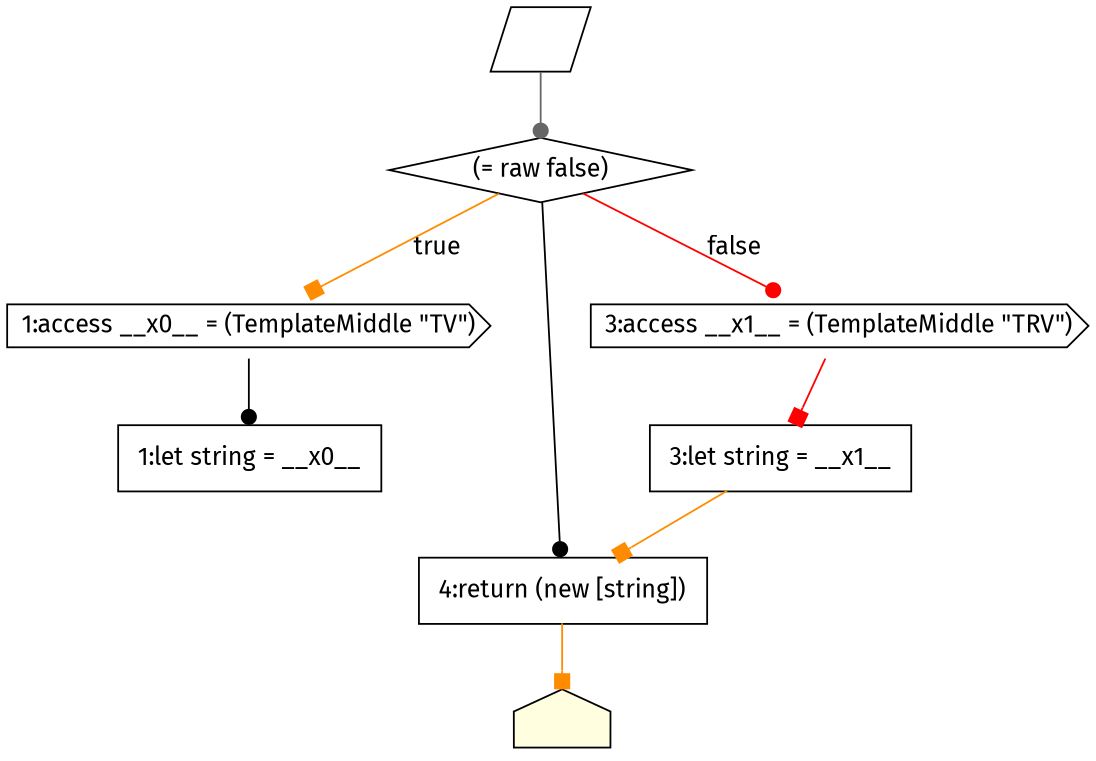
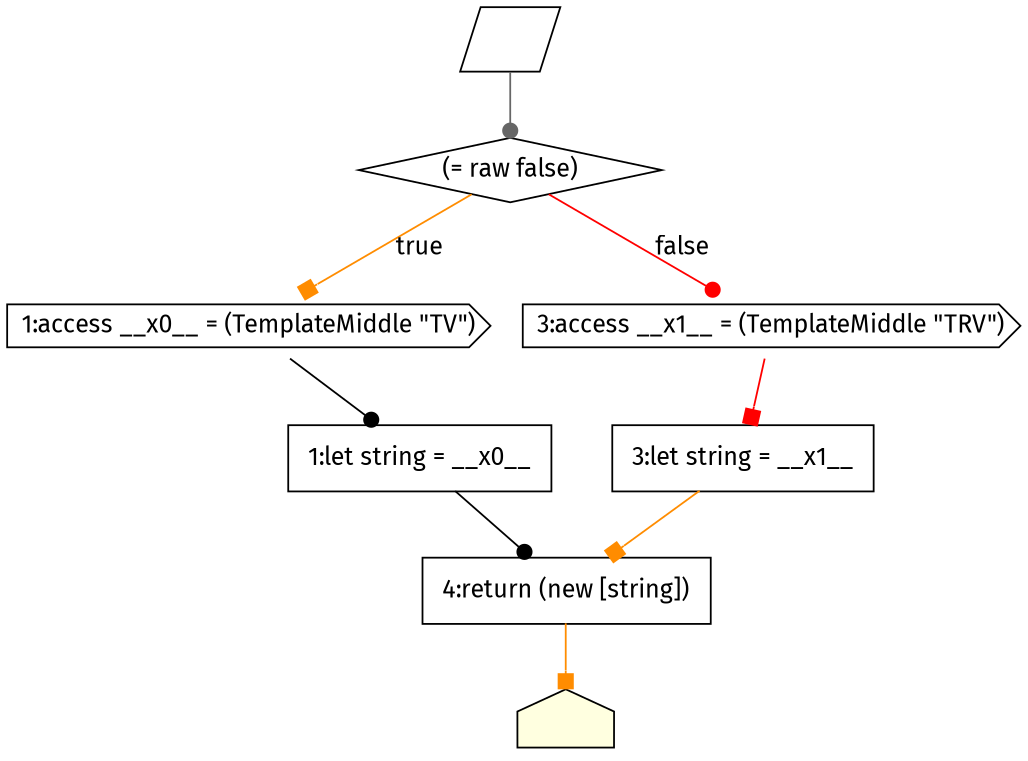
edge "(= raw false)" -> "4:return (new [string])": now "1:let string = __x0__" -> "4:return (new [string])"
